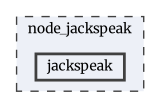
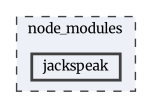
cluster "node_jackspeak": label "node_jackspeak" -> "node_modules"
